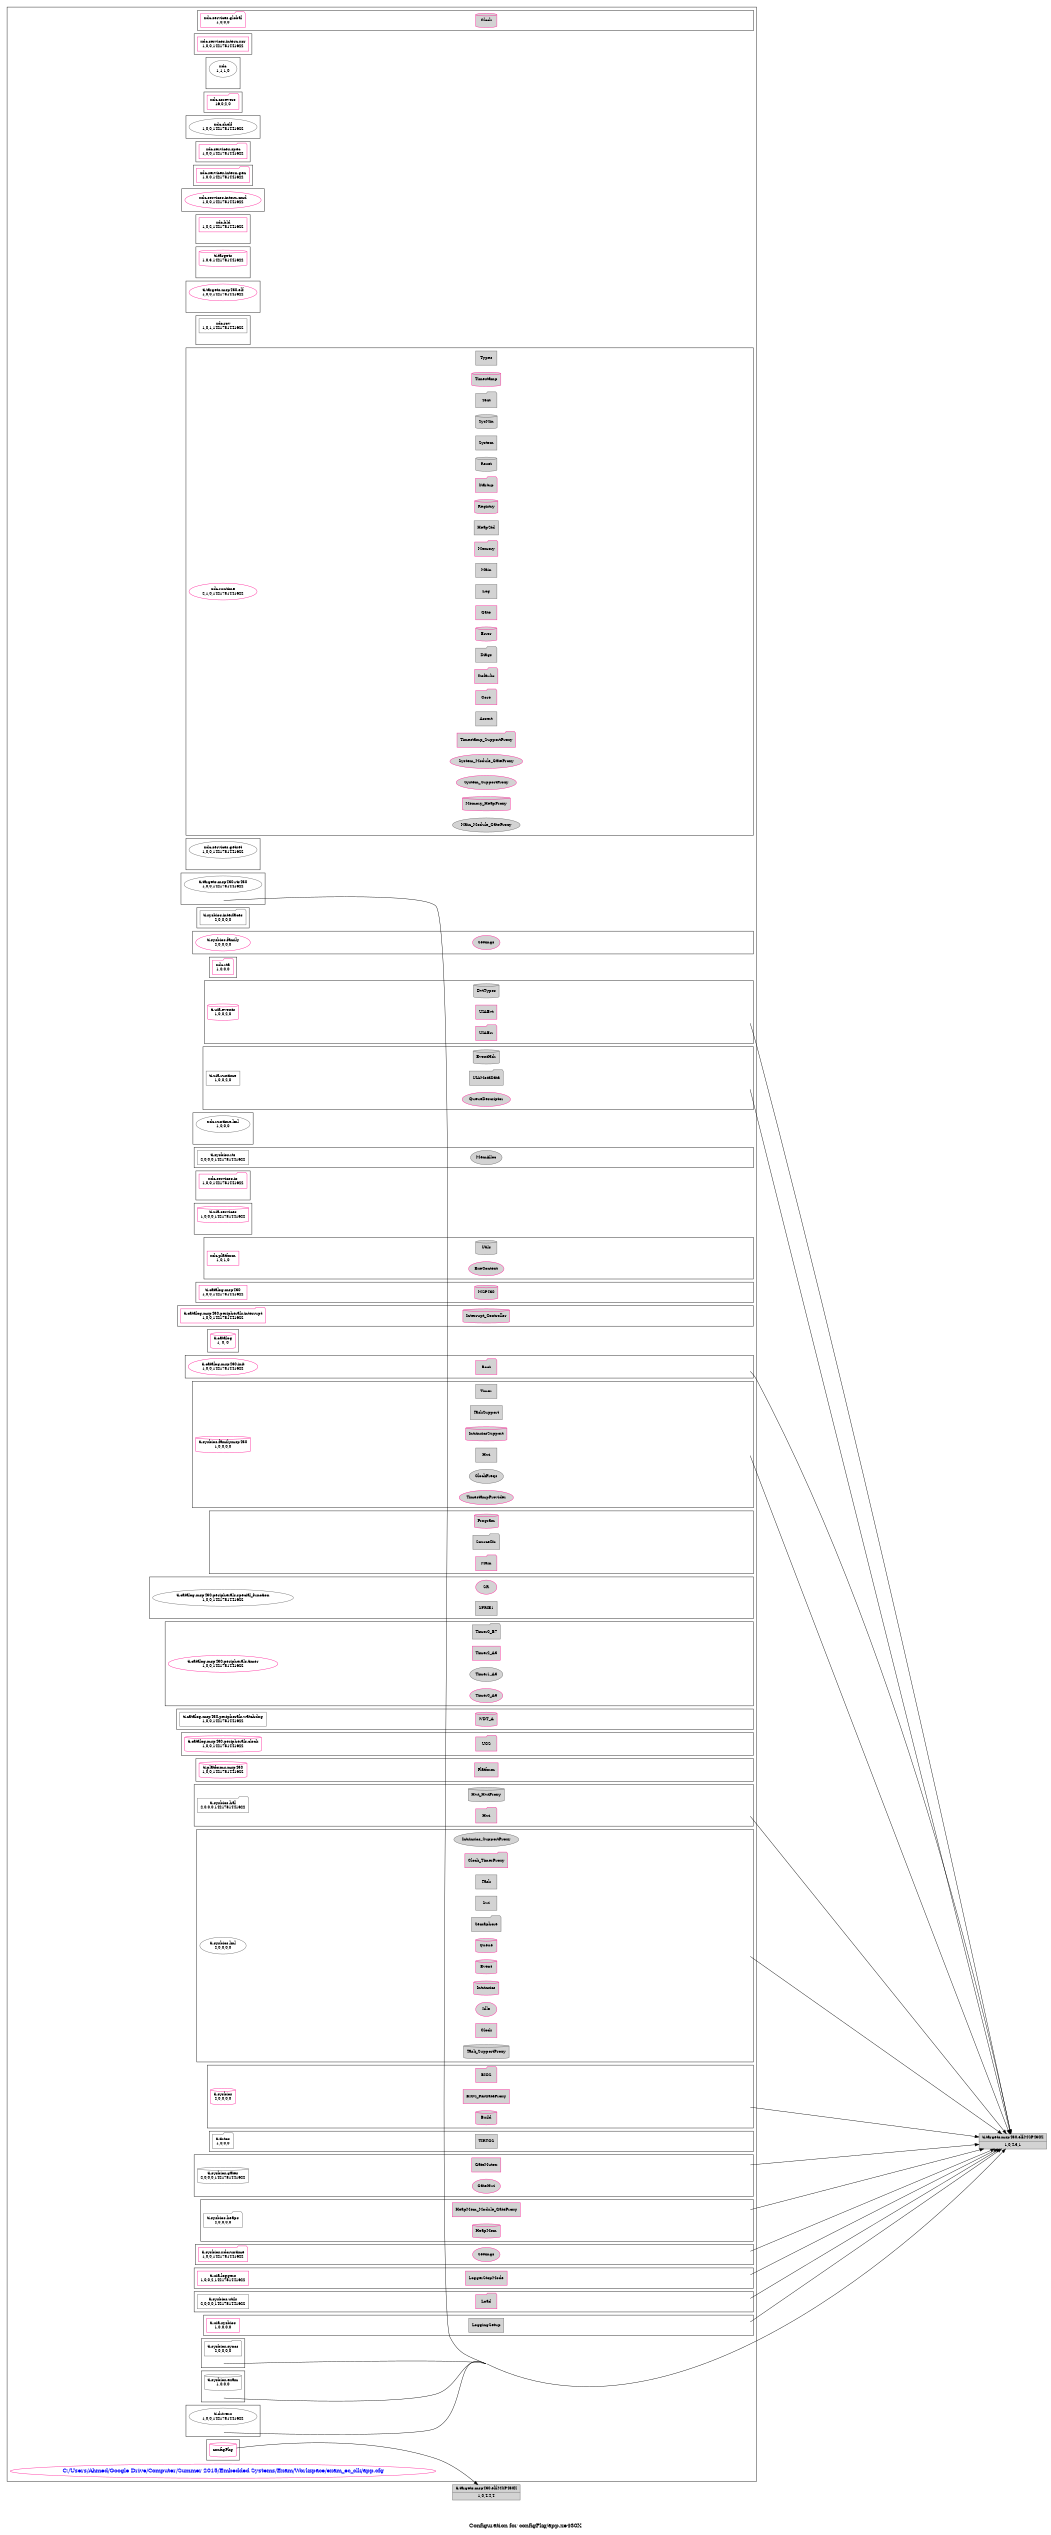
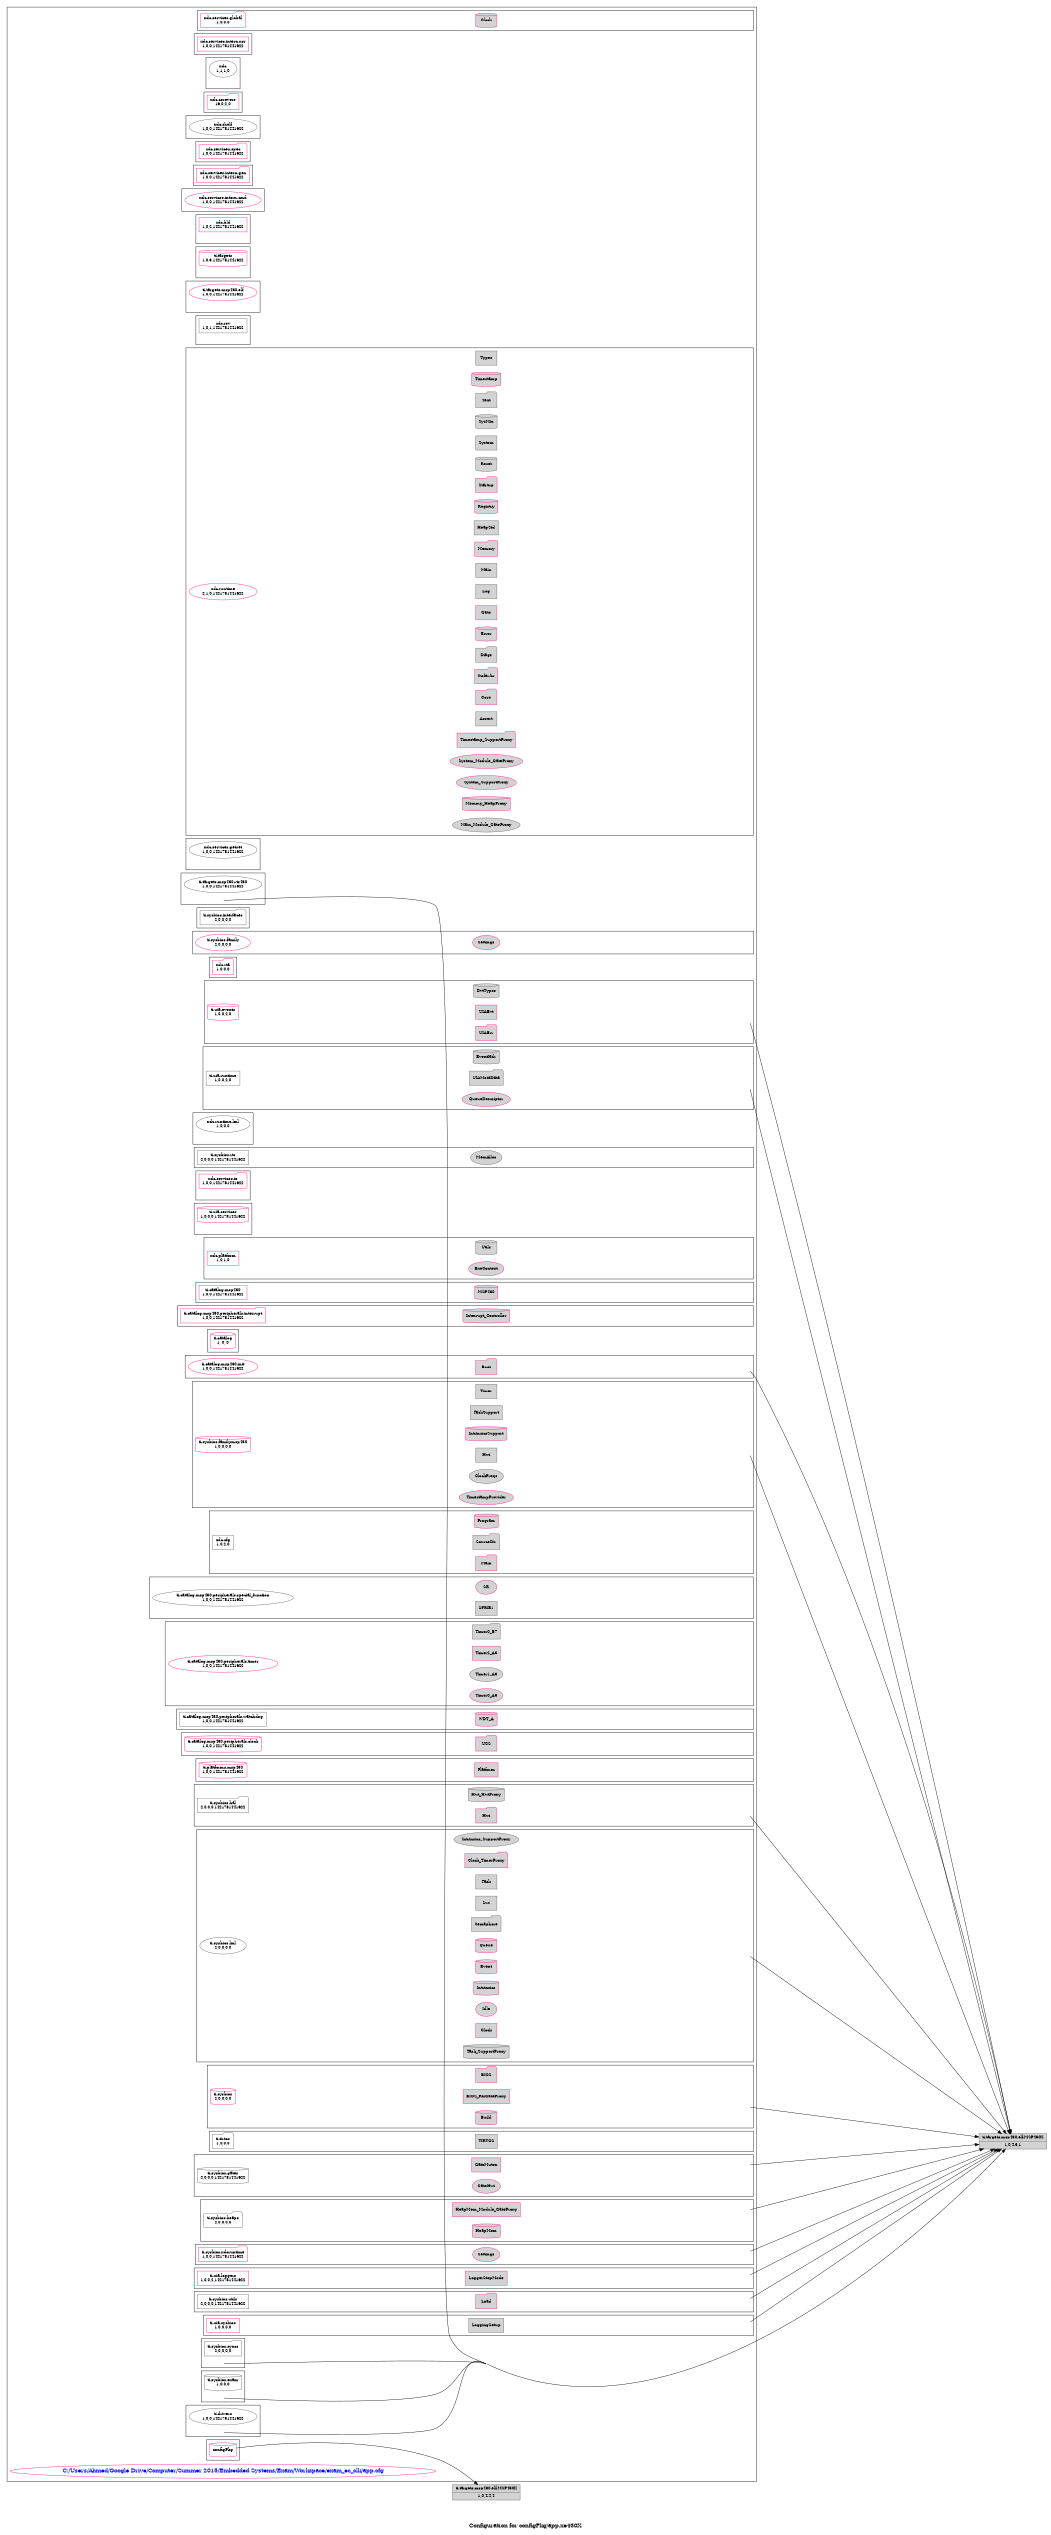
node "xdc.cfg 1,0,2,0": added
